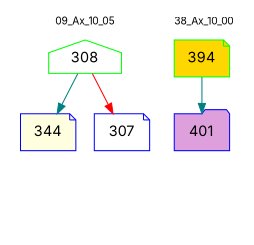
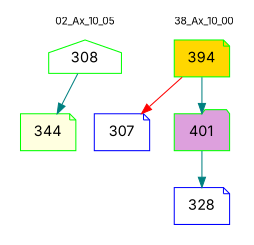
cluster "09_Ax_10_05": label "09_Ax_10_05" -> "02_Ax_10_05"
edge "308" -> "307": now "394" -> "307"
node "344": color blue -> green
node "401": color blue -> green
node "328": added
